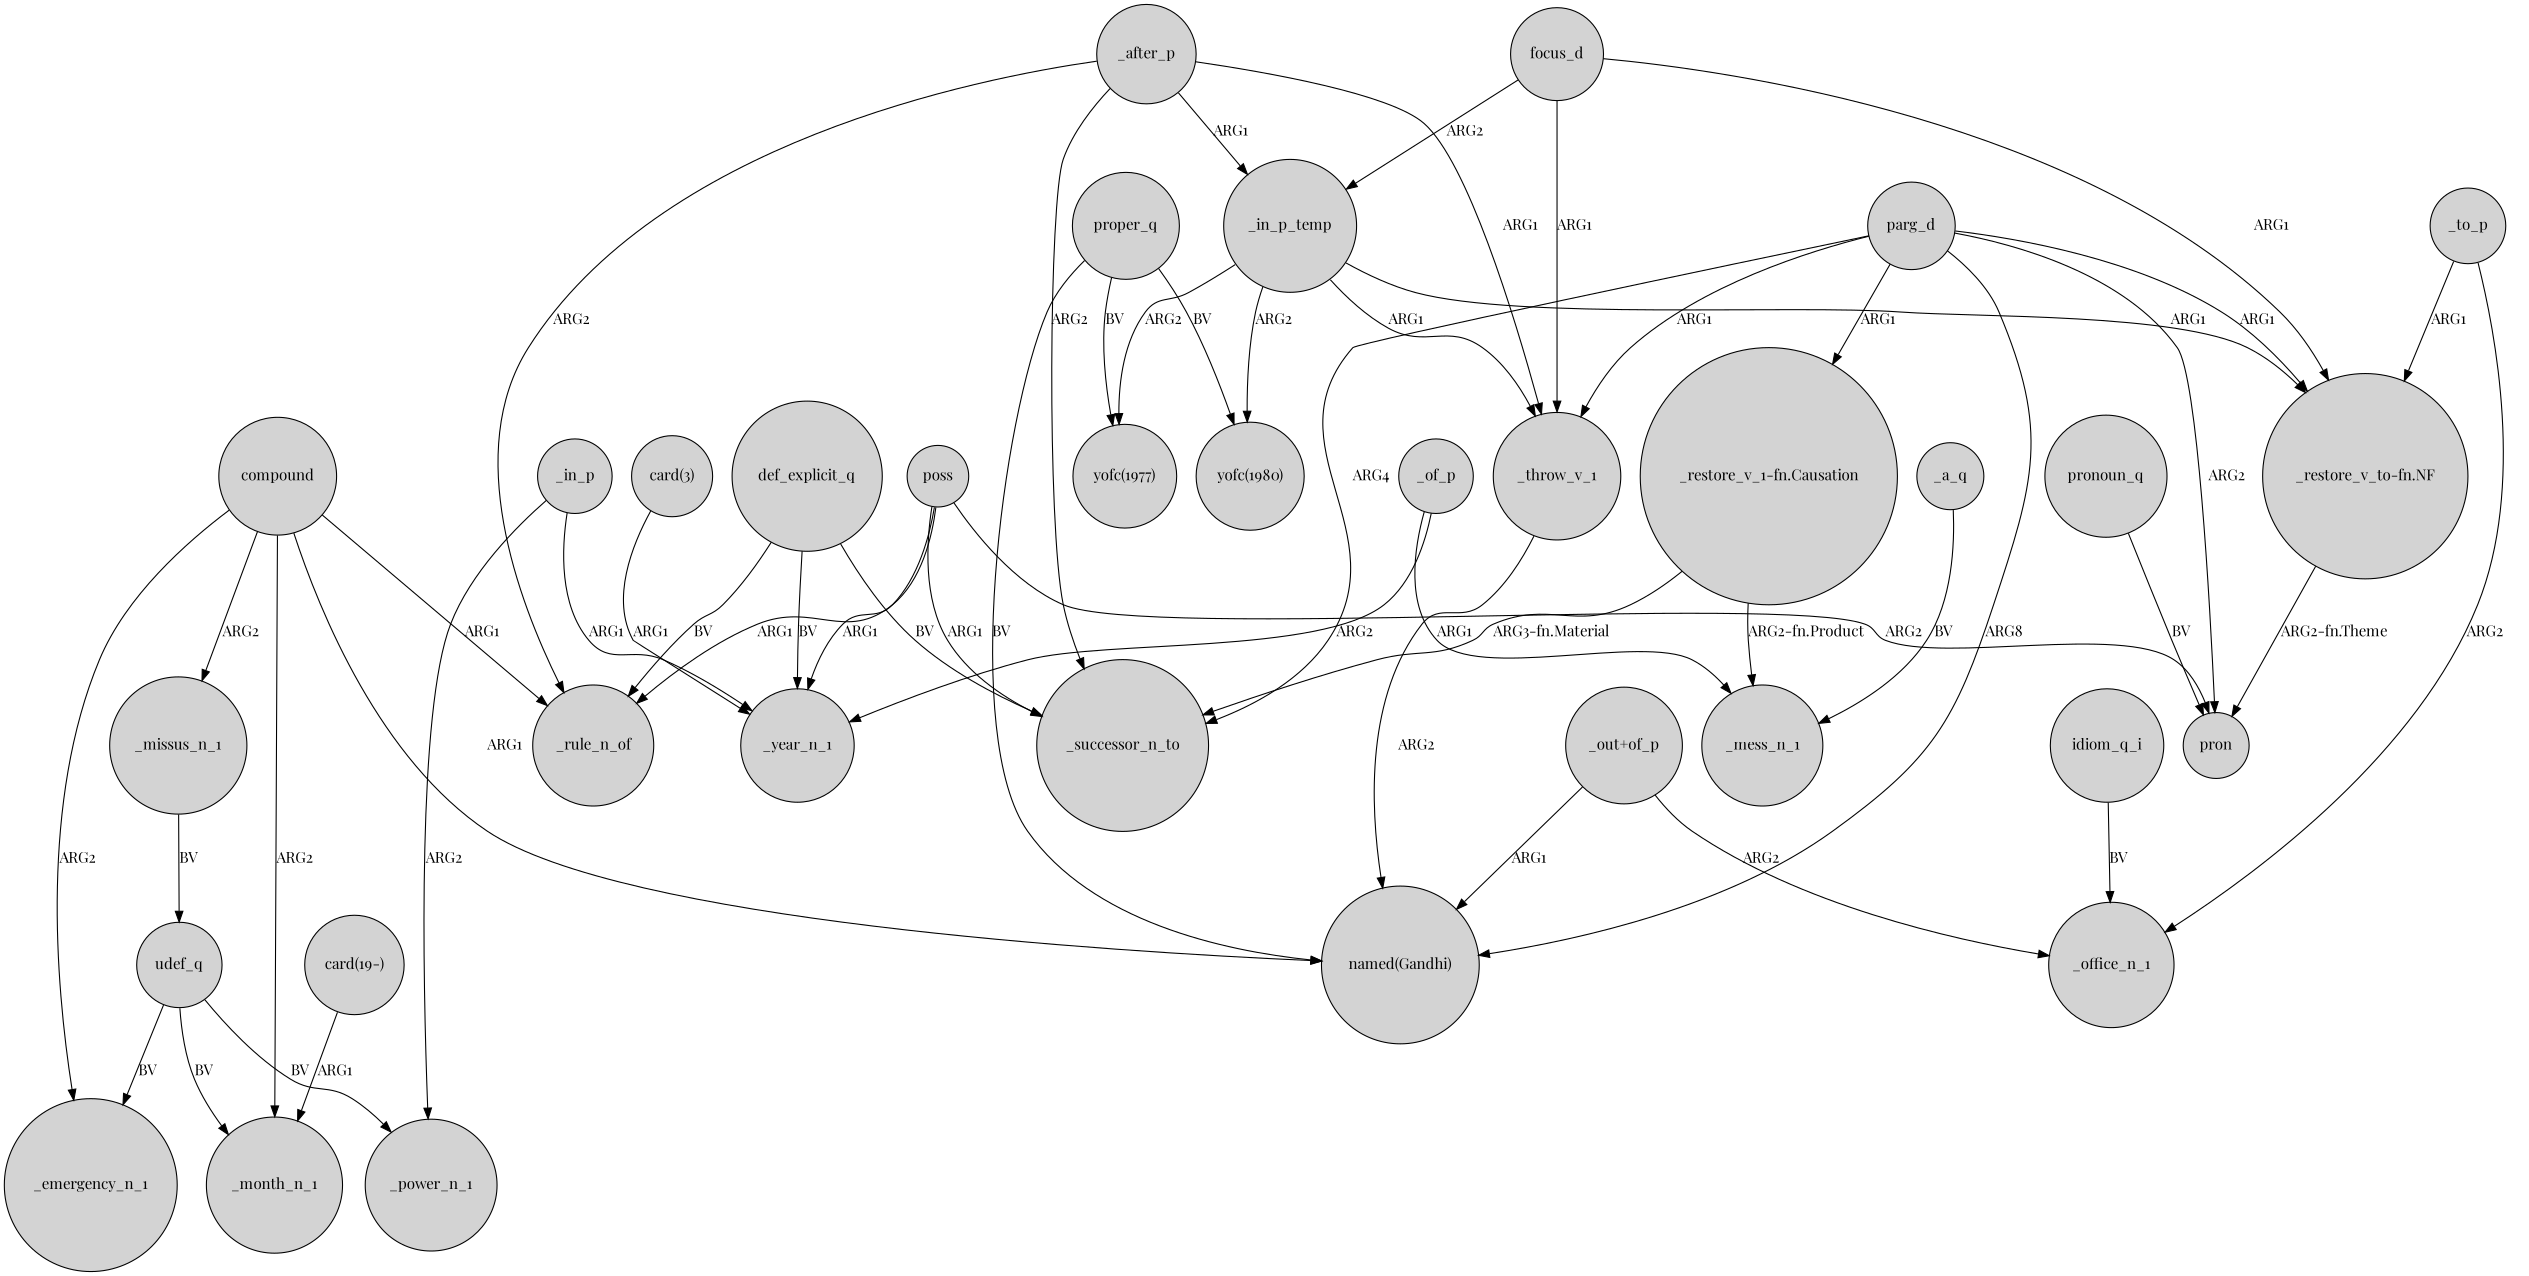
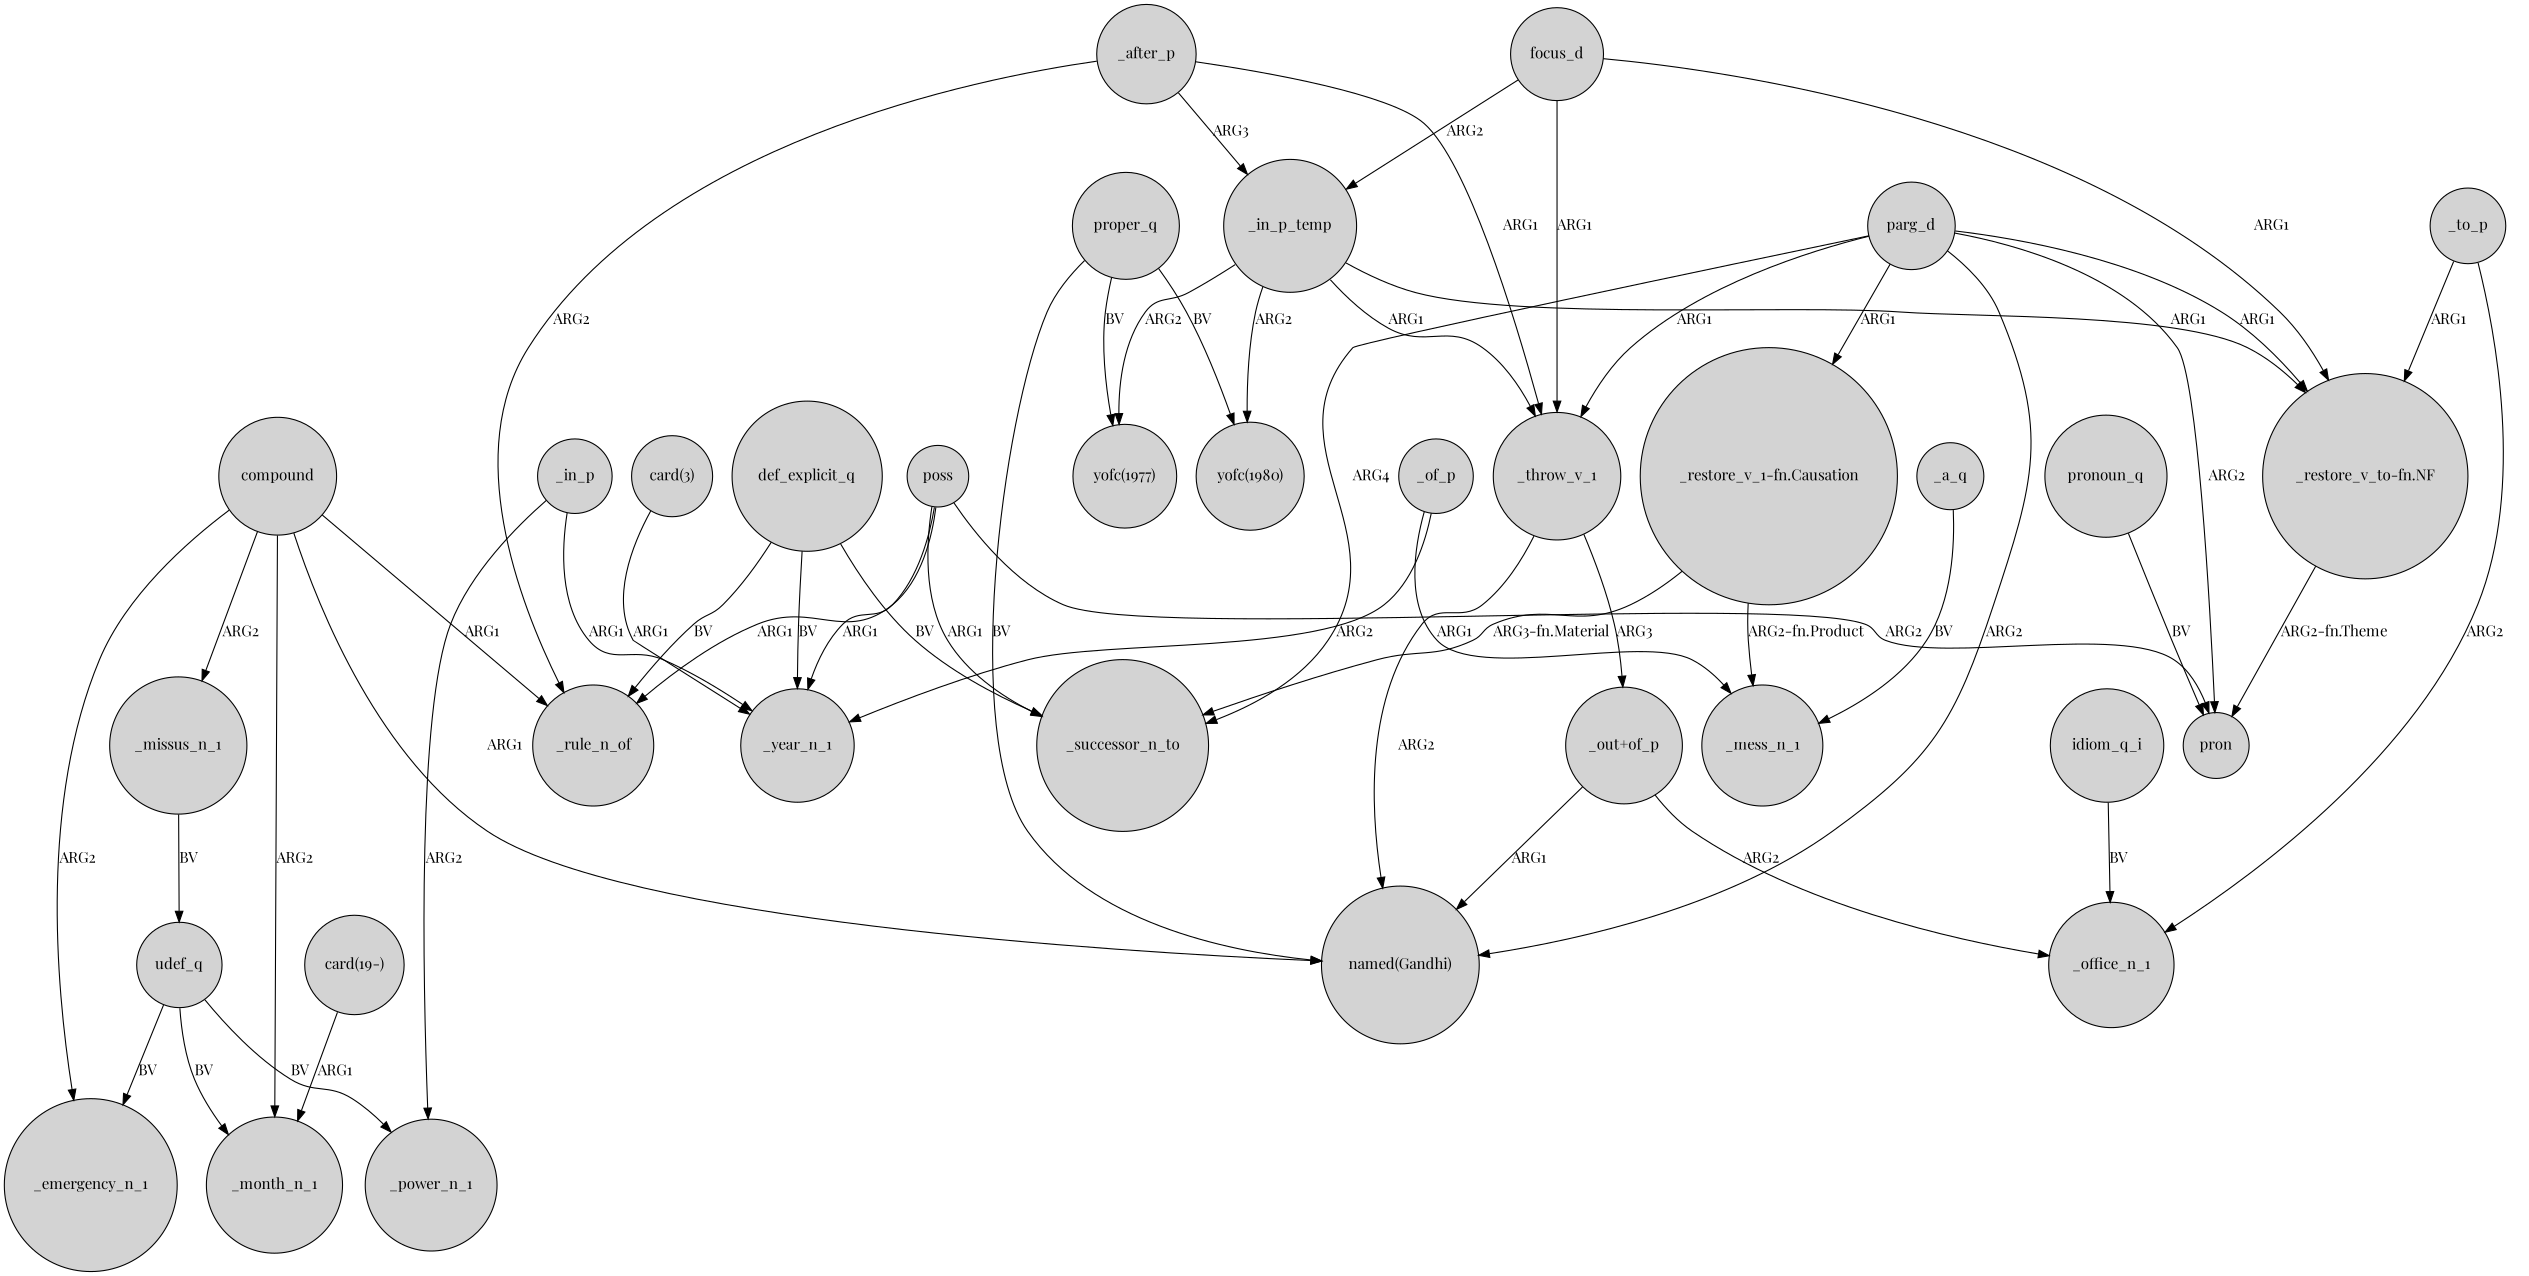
edge "_after_p" -> "_in_p_temp": label "ARG1" -> "ARG3"
edge "_after_p" -> "_successor_n_to": removed, label "ARG2"
edge "_throw_v_1" -> "_out+of_p": added, label "ARG3"
edge "parg_d" -> "named(Gandhi)": label "ARG8" -> "ARG2"
